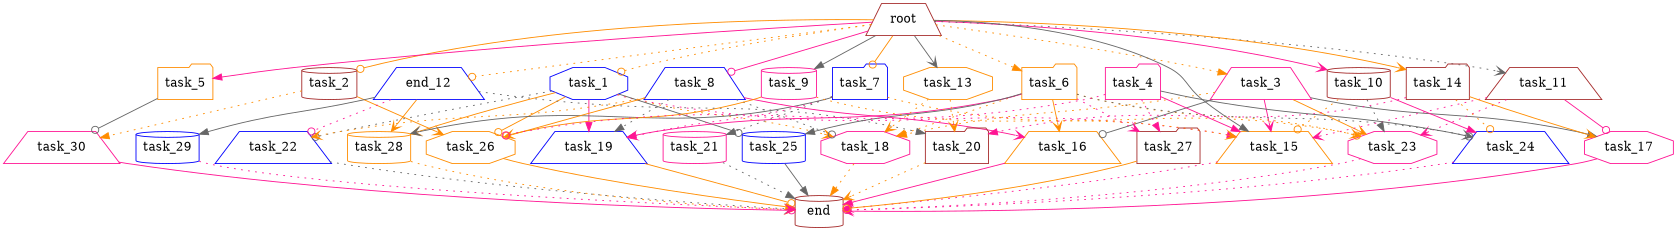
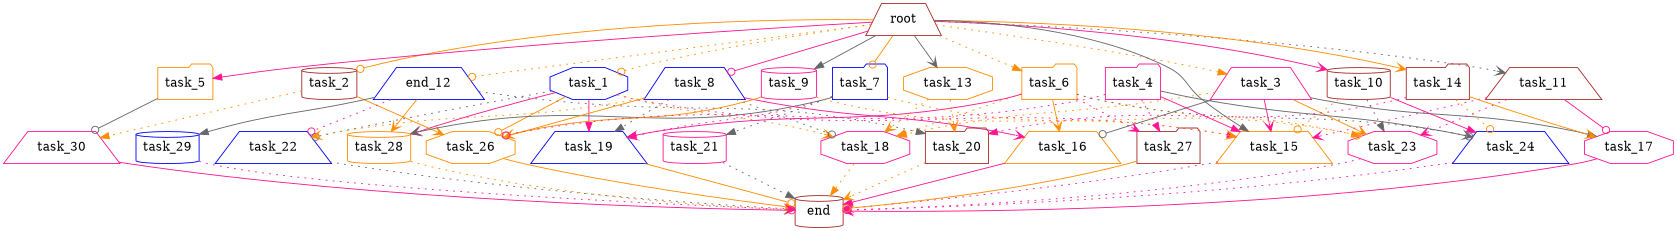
edge "task_1" -> "task_28": color darkorange -> deeppink
edge "task_7" -> "task_23": arrowhead vee -> normal
node "task_25": removed
